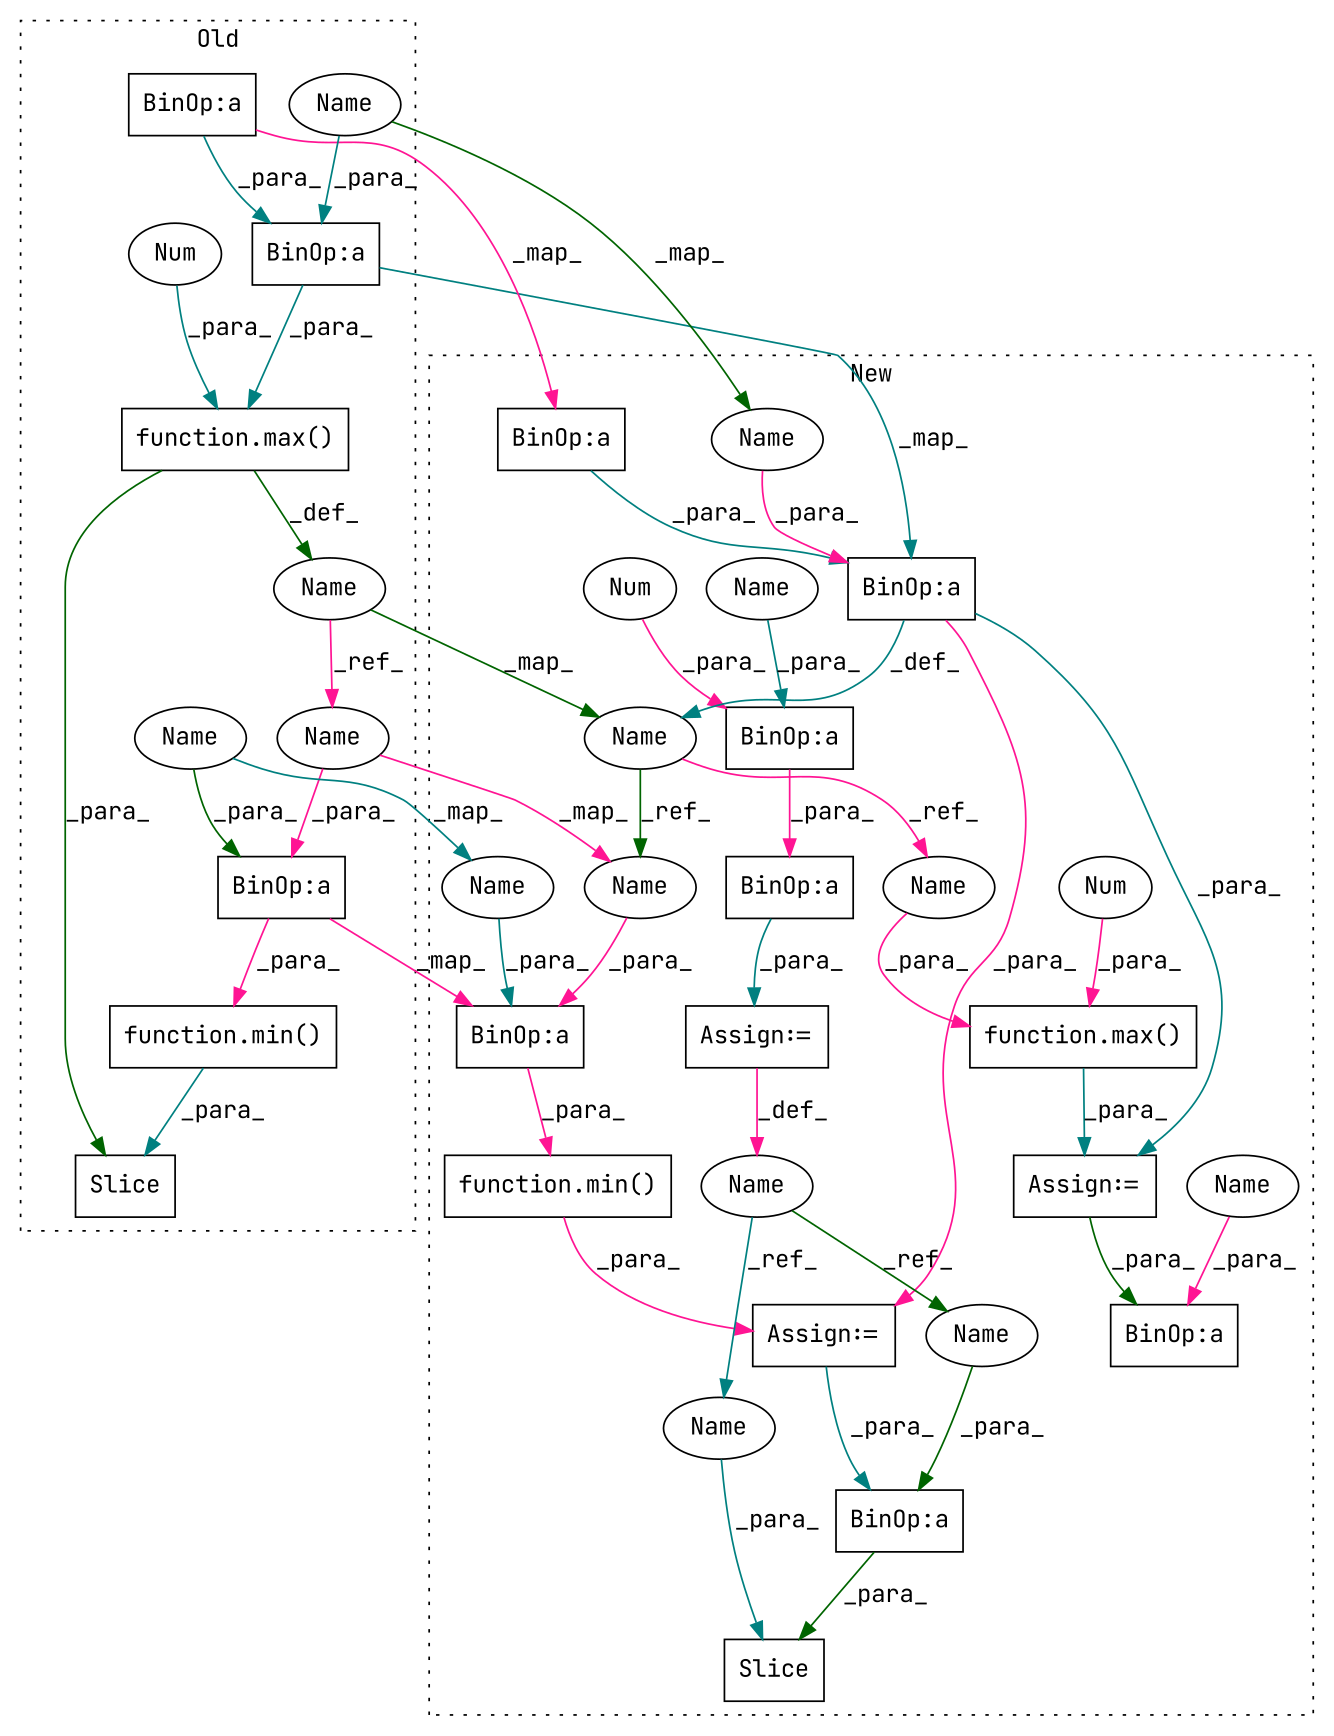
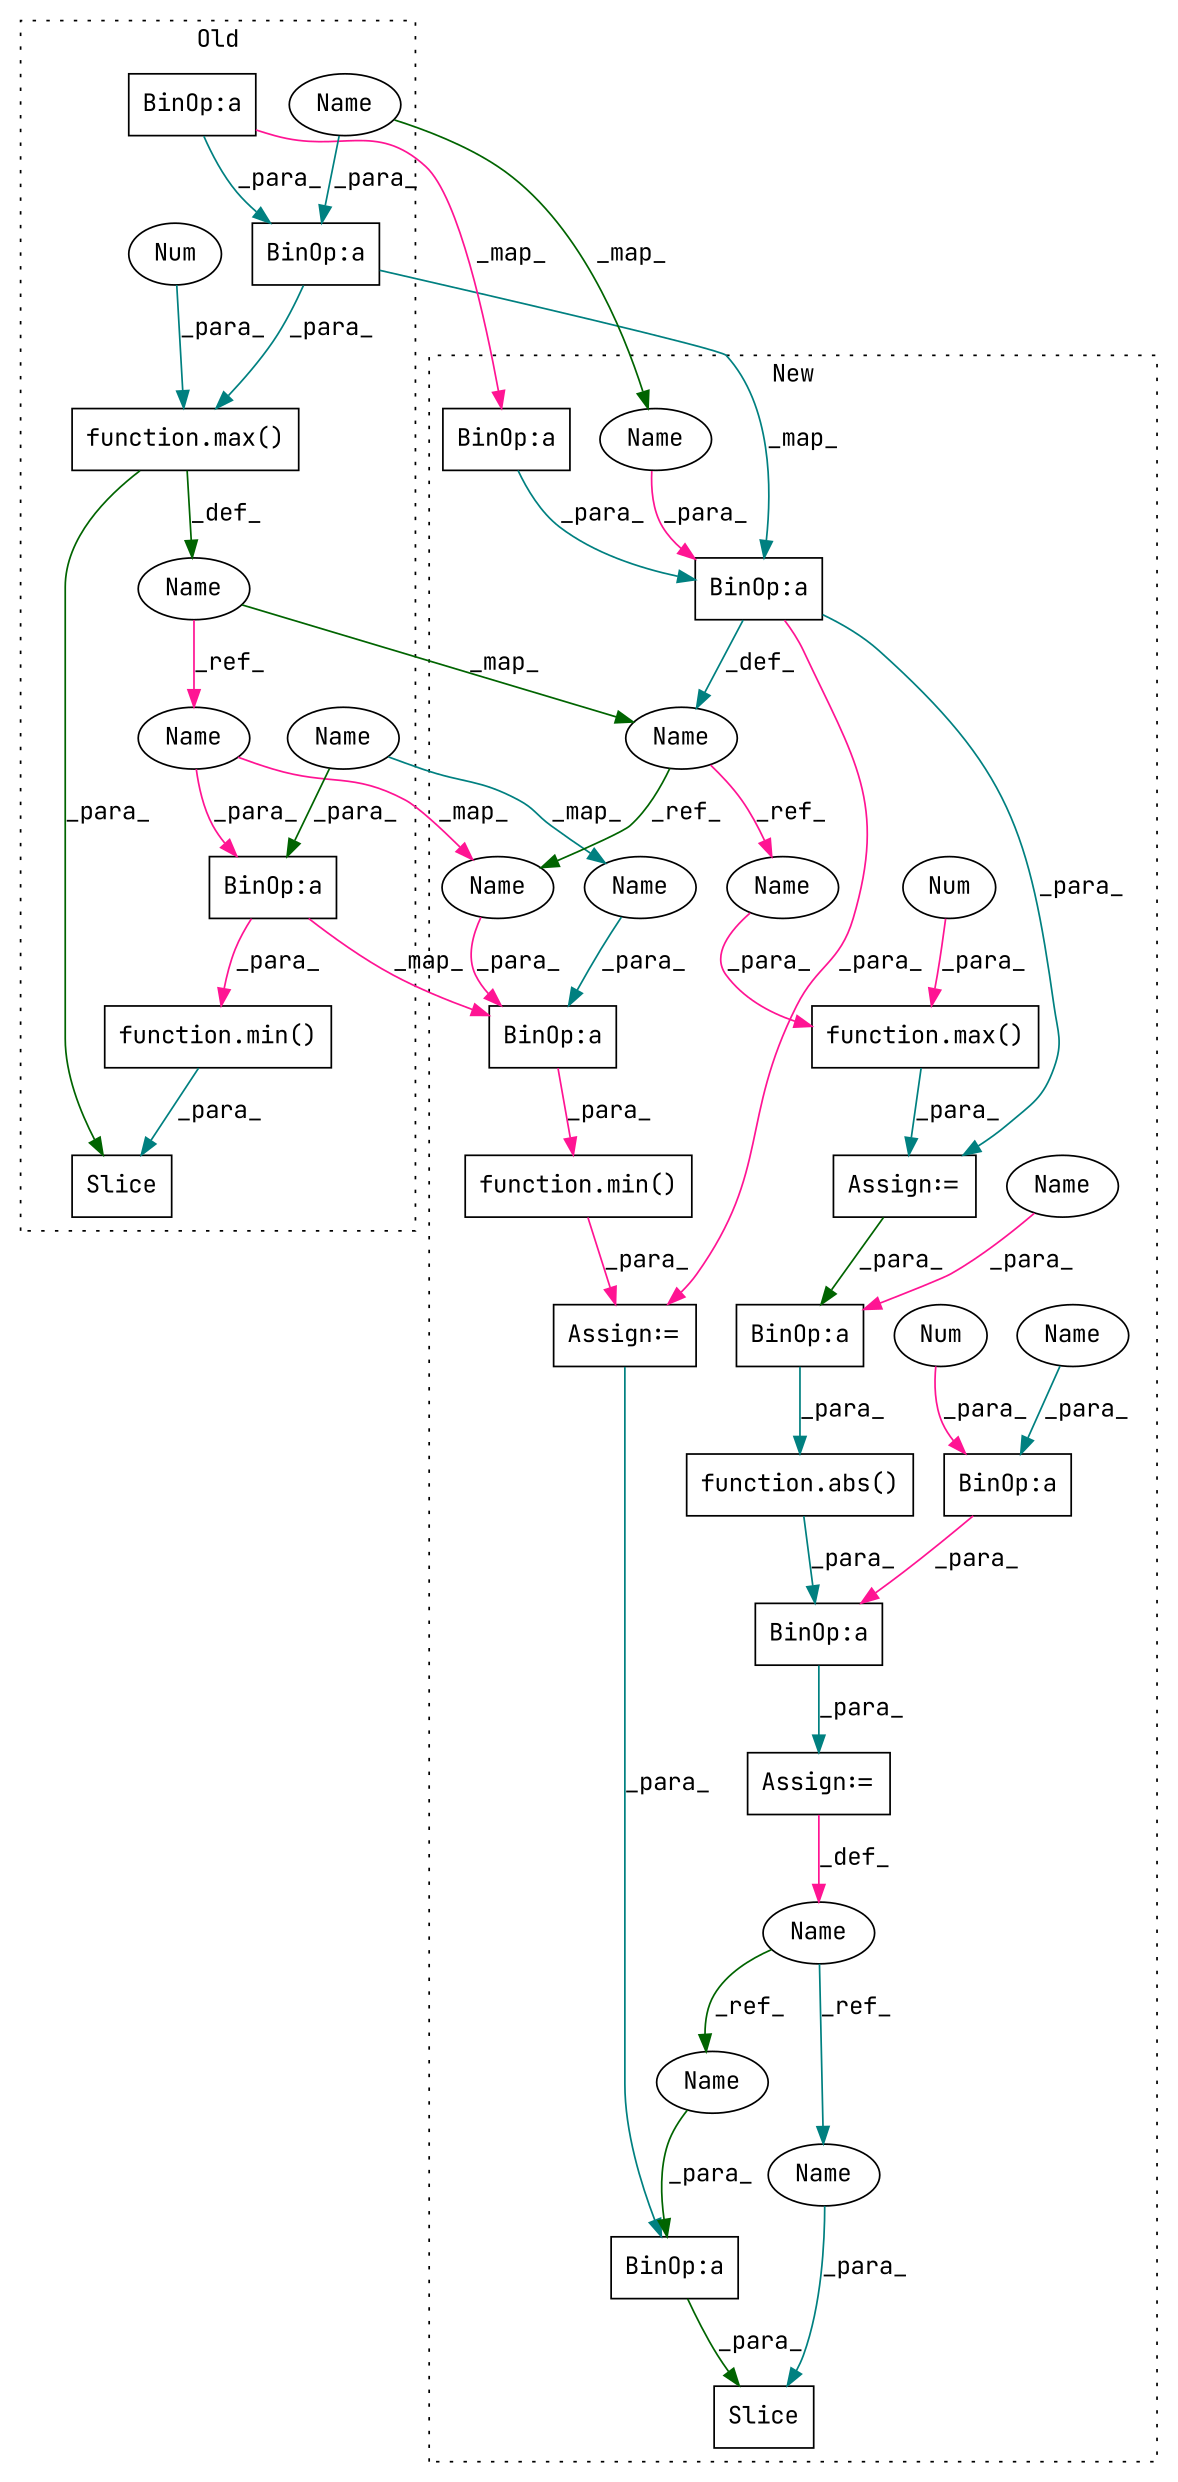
node "function.abs()": added
